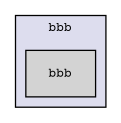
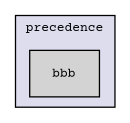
cluster "bbb": label "bbb" -> "precedence"
